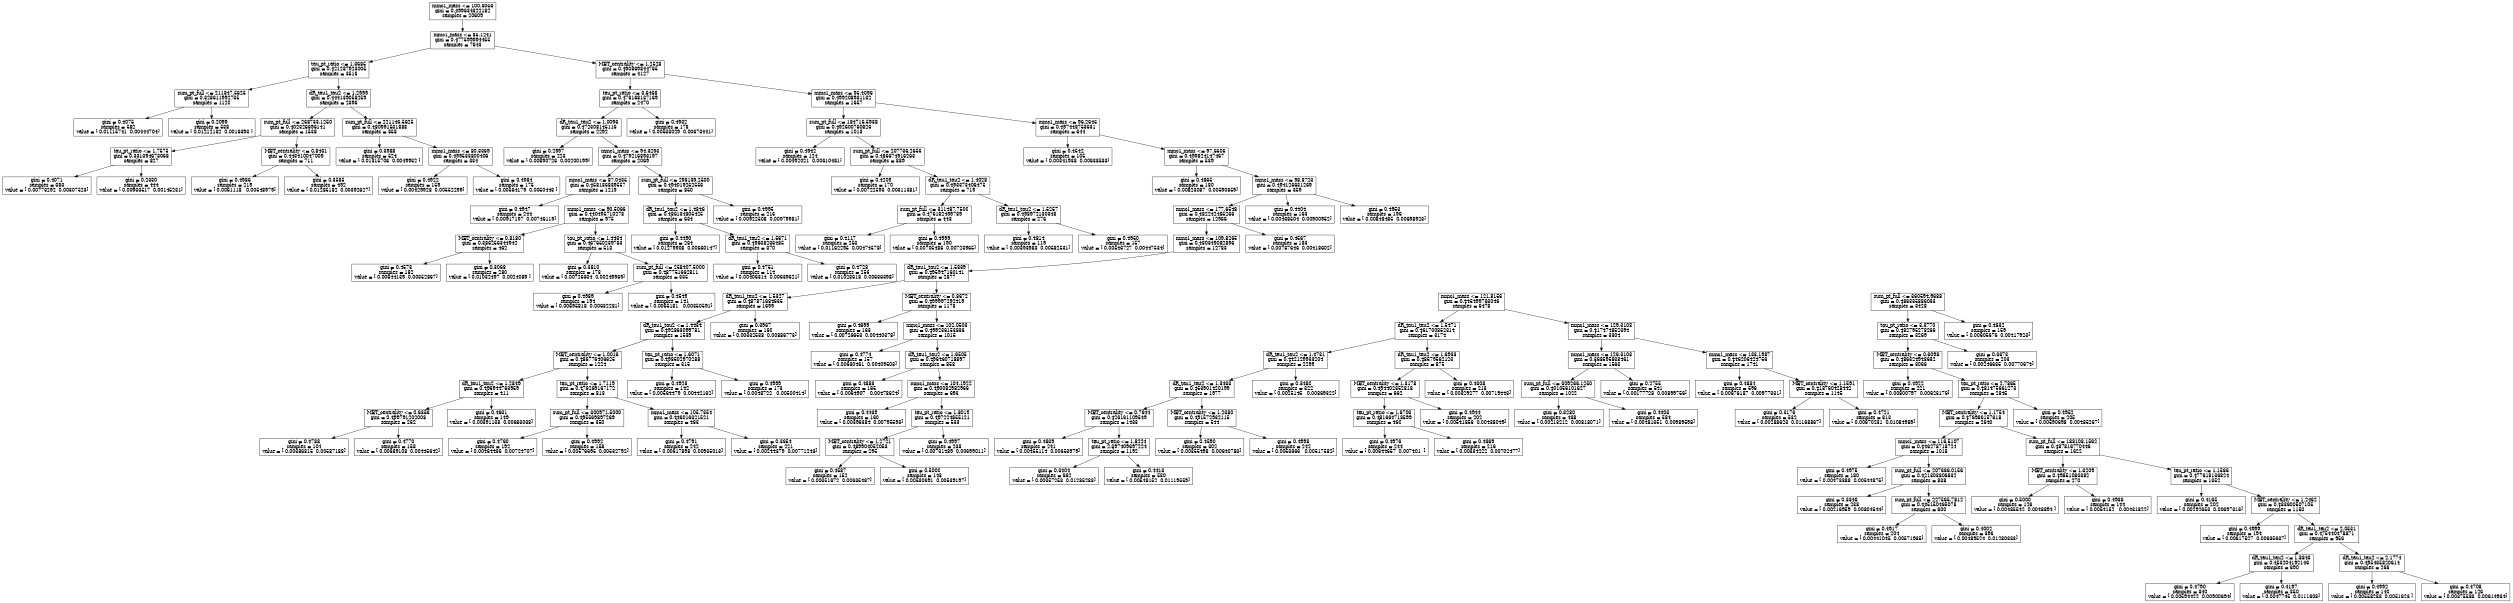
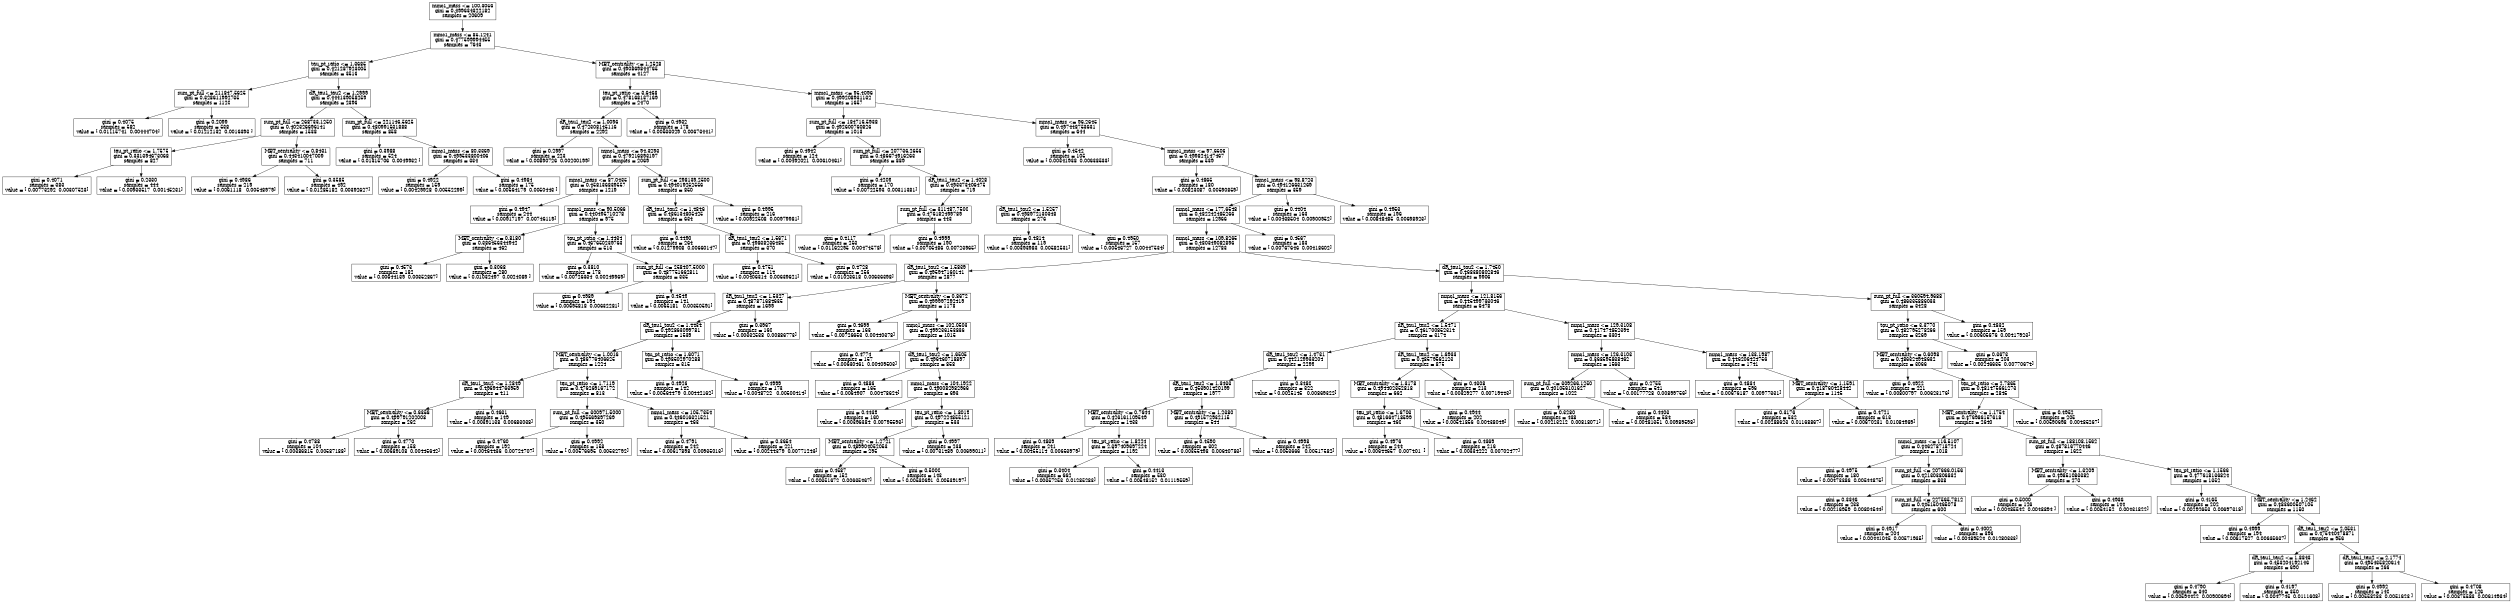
edge "mmc1_mass <= 87.0435 gini = 0.458136839557 samples = 1219" -> "mmc1_mass <= 90.5066 gini = 0.440495710278 samples = 975": added
edge "dR_tau1_tau2 <= 1.4028 gini = 0.493373406475 samples = 719" -> "dR_tau1_tau2 <= 1.5257 gini = 0.498972130348 samples = 276": removed
node "MET_centrality <= 0.8180 gini = 0.386256344942 samples = 462": label "MET_centrality <= 0.8180 gini = 0.386256344942 samples = 462" -> "MET_centrality <= 0.8180 gini = 0.386456344942 samples = 462"
node "dR_tau1_tau2 <= 1.7450 gini = 0.468380802846 samples = 9906": added
node "mmc1_mass <= 126.3103 gini = 0.368595838461 samples = 1563": label "mmc1_mass <= 126.3103 gini = 0.368595838461 samples = 1563" -> "mmc1_mass <= 126.3103 gini = 0.368595838462 samples = 1563"
